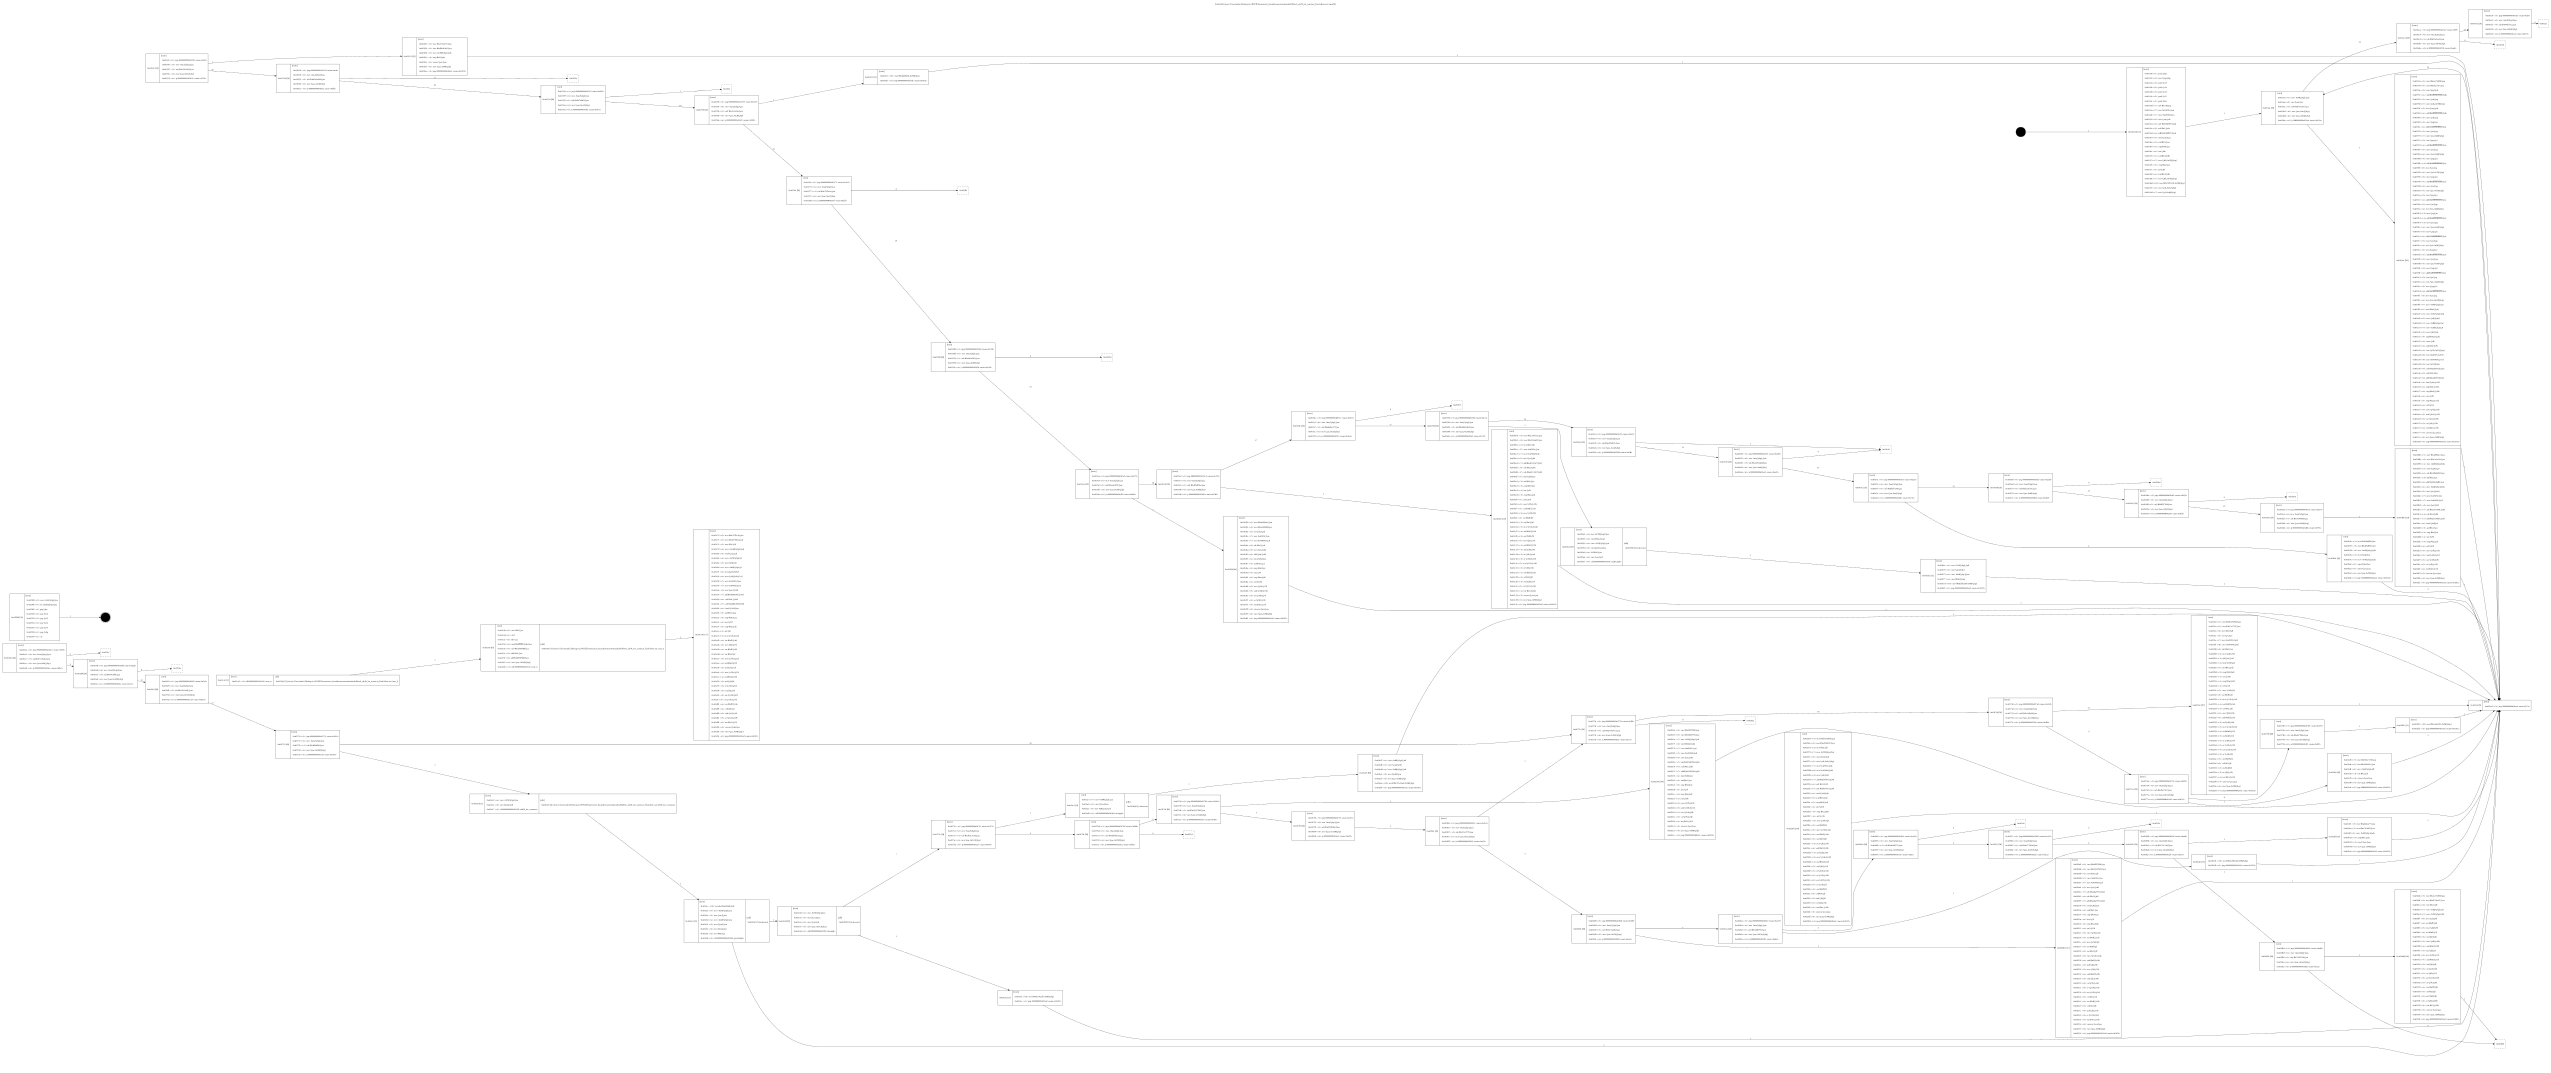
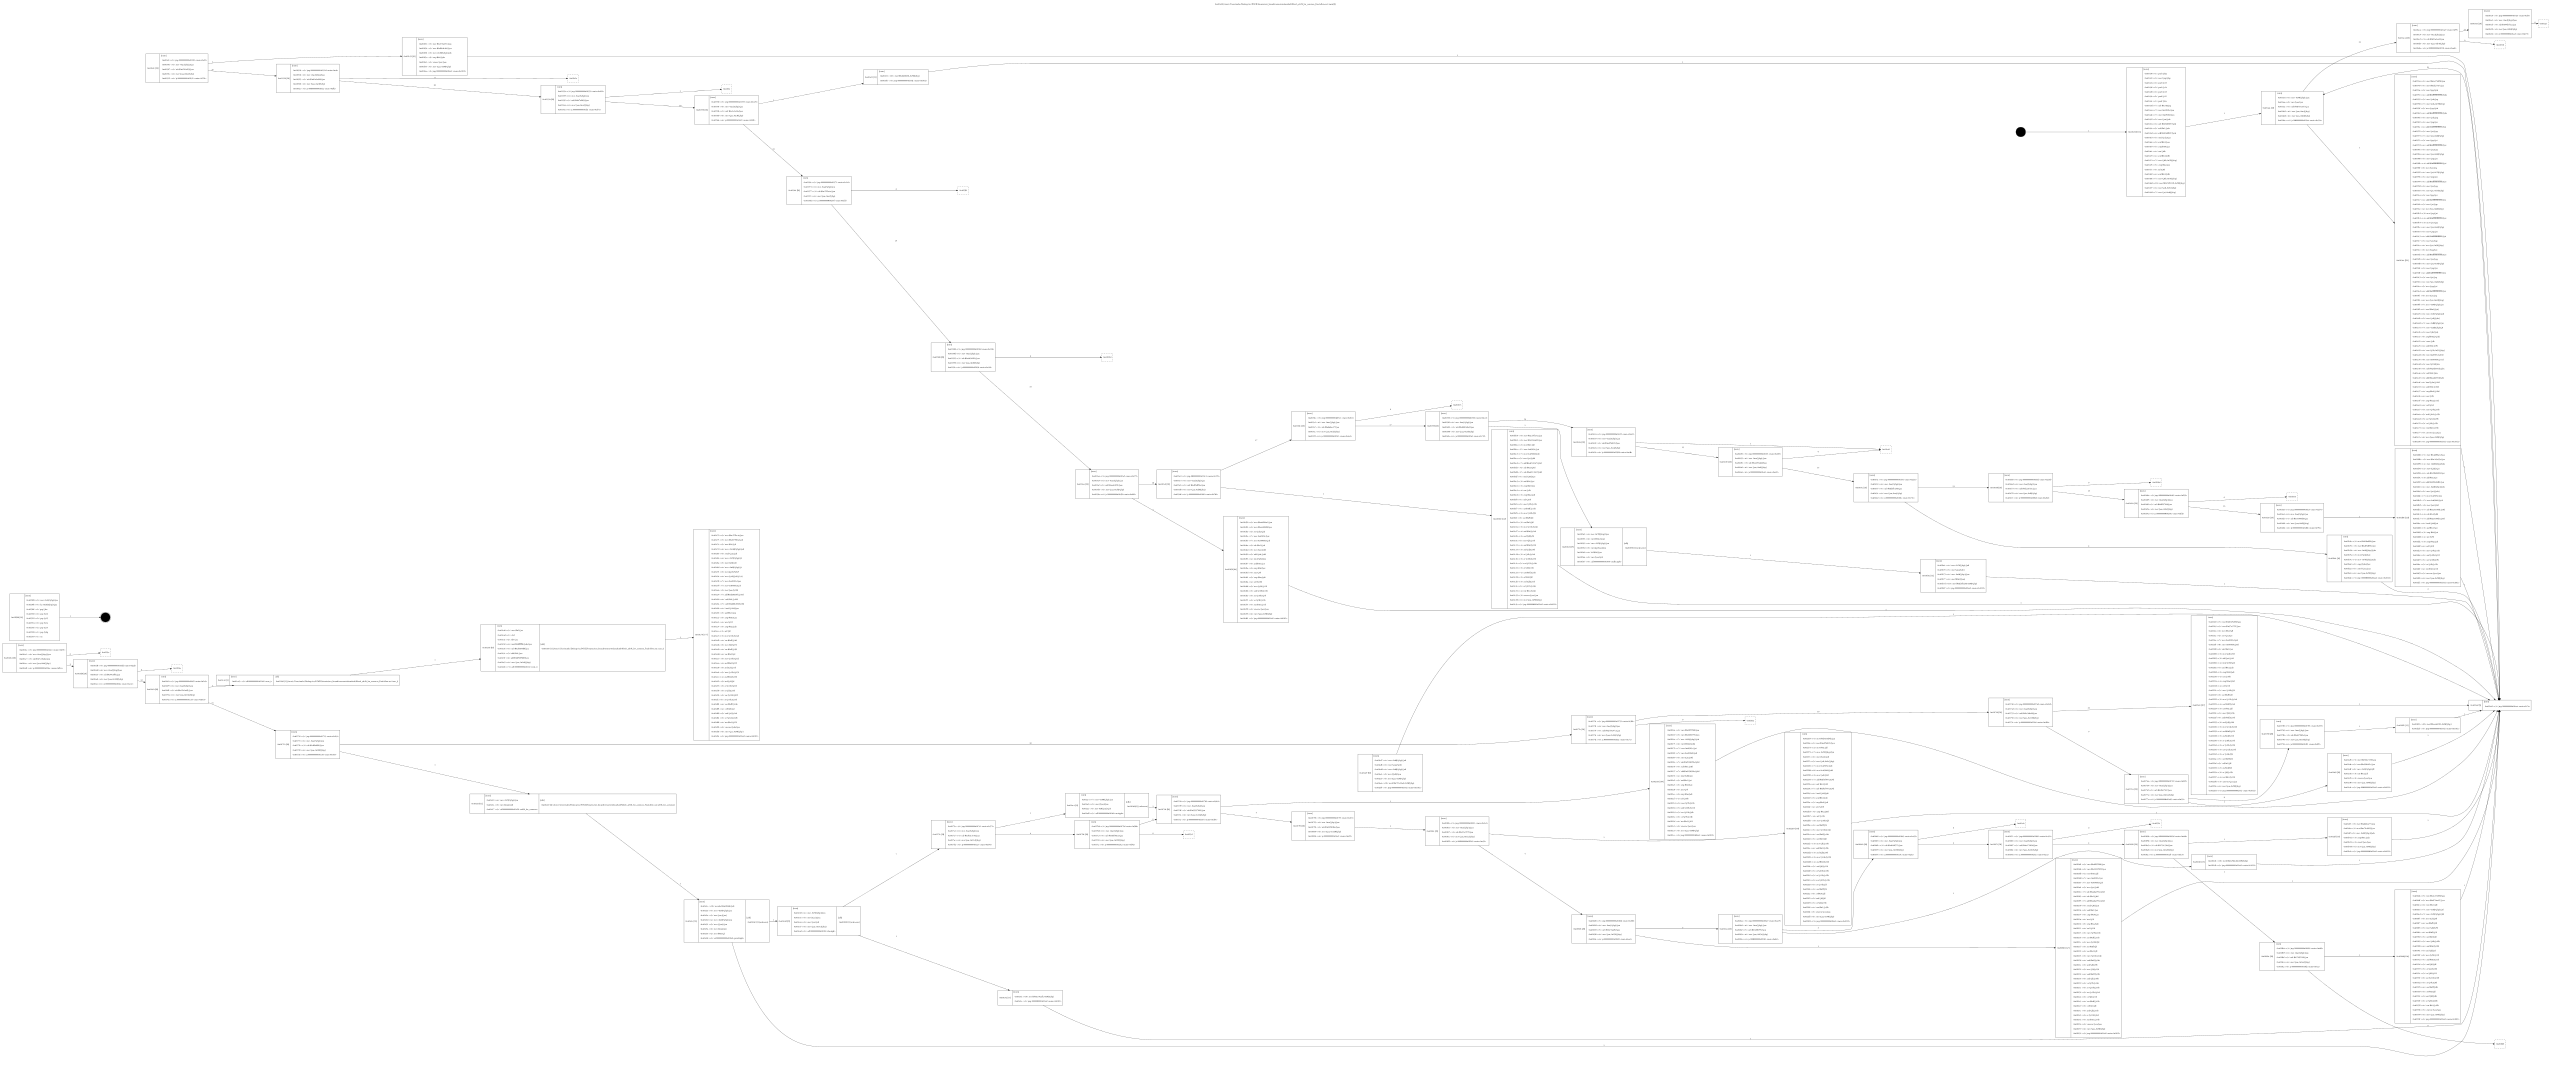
edge "0x4016f4 [28]" -> "0x401c43 [5]": added, label "1"
edge "0x40180c [28]" -> "0x40172c [28]": now "0x40180c [28]" -> "0x402269 [159]"
edge "0x401ac4 [19]" -> "0x401ad7 [30]": now "0x401ac4 [19]" -> "0x4017d4 [28]"
edge "0x4018da [106]" -> "0x4018d0": now "0x4018da [106]" -> "0x402442 [5]"
